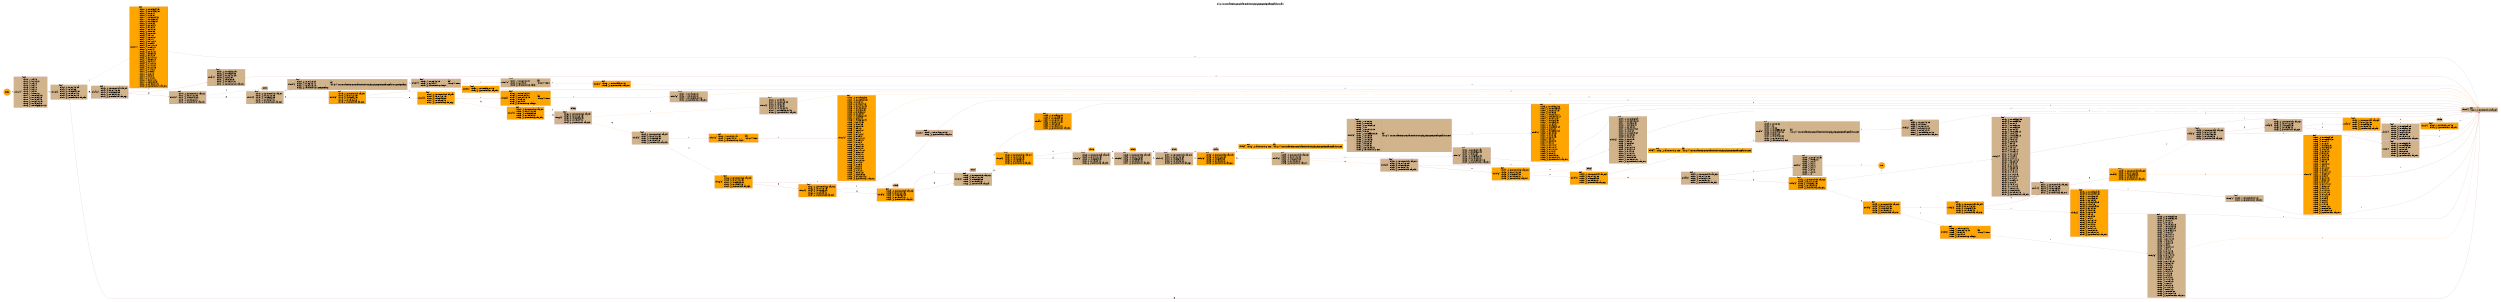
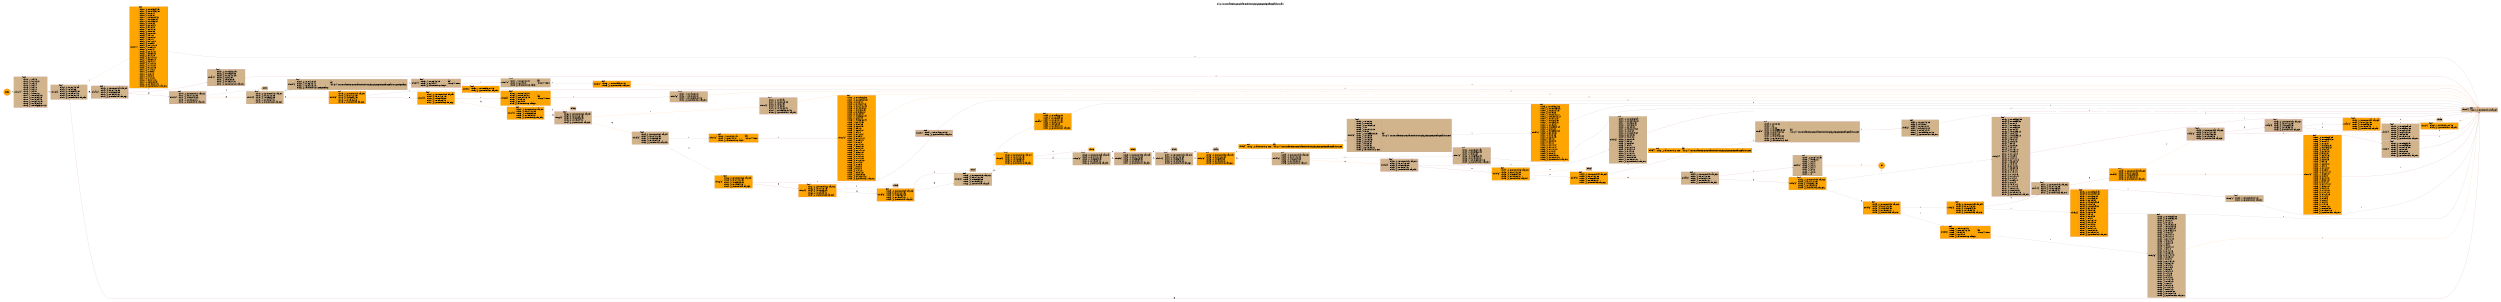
node "Users": label "Users" -> "Exit"
